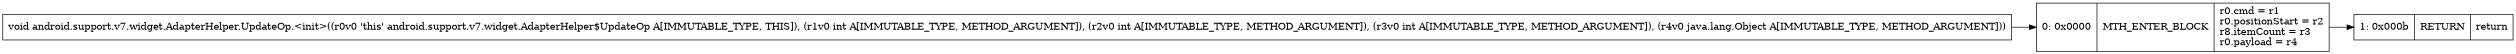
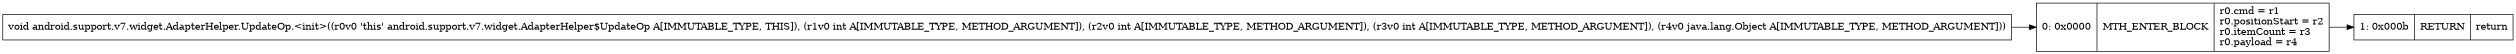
node "0: 0x0000": text "r8.itemCount = r3" -> "r0.itemCount = r3"
